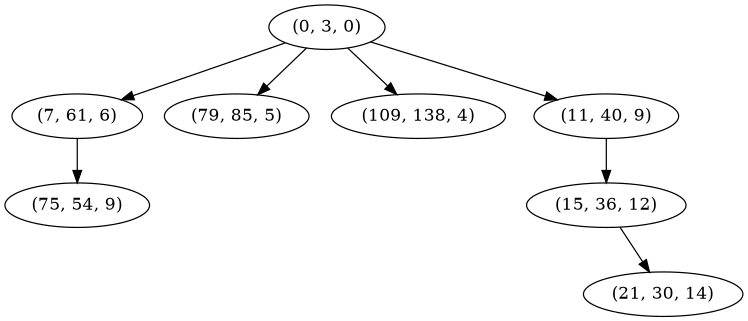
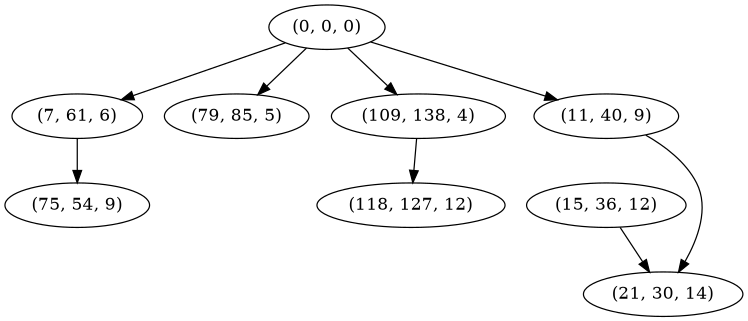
node "(0, 3, 0)": label "(0, 3, 0)" -> "(0, 0, 0)"
edge "(11, 40, 9)" -> "(15, 36, 12)": now "(11, 40, 9)" -> "(21, 30, 14)"
node "(118, 127, 12)": added
